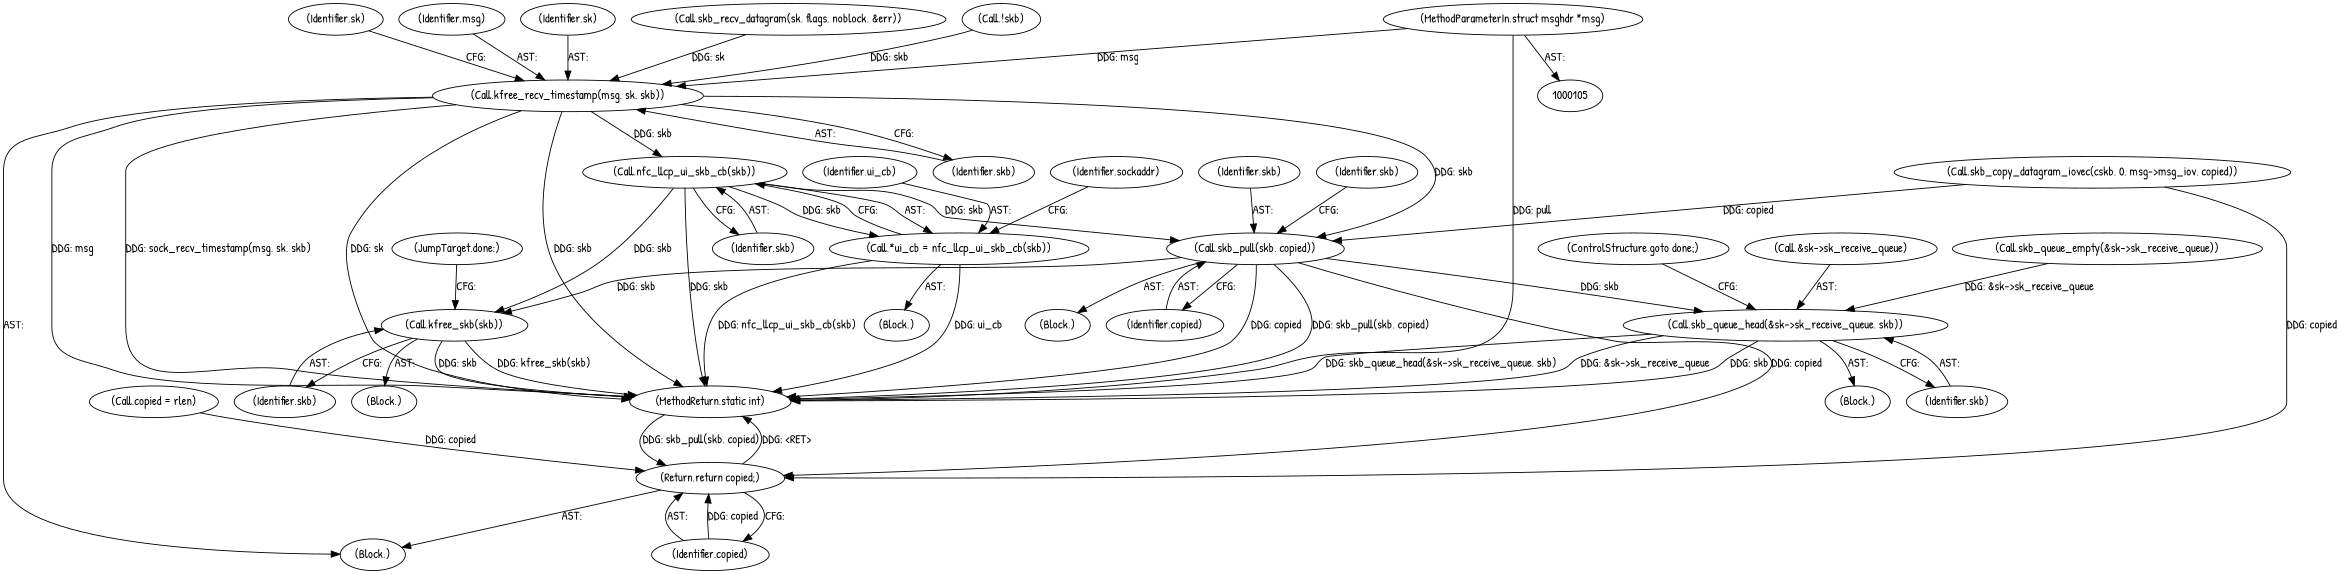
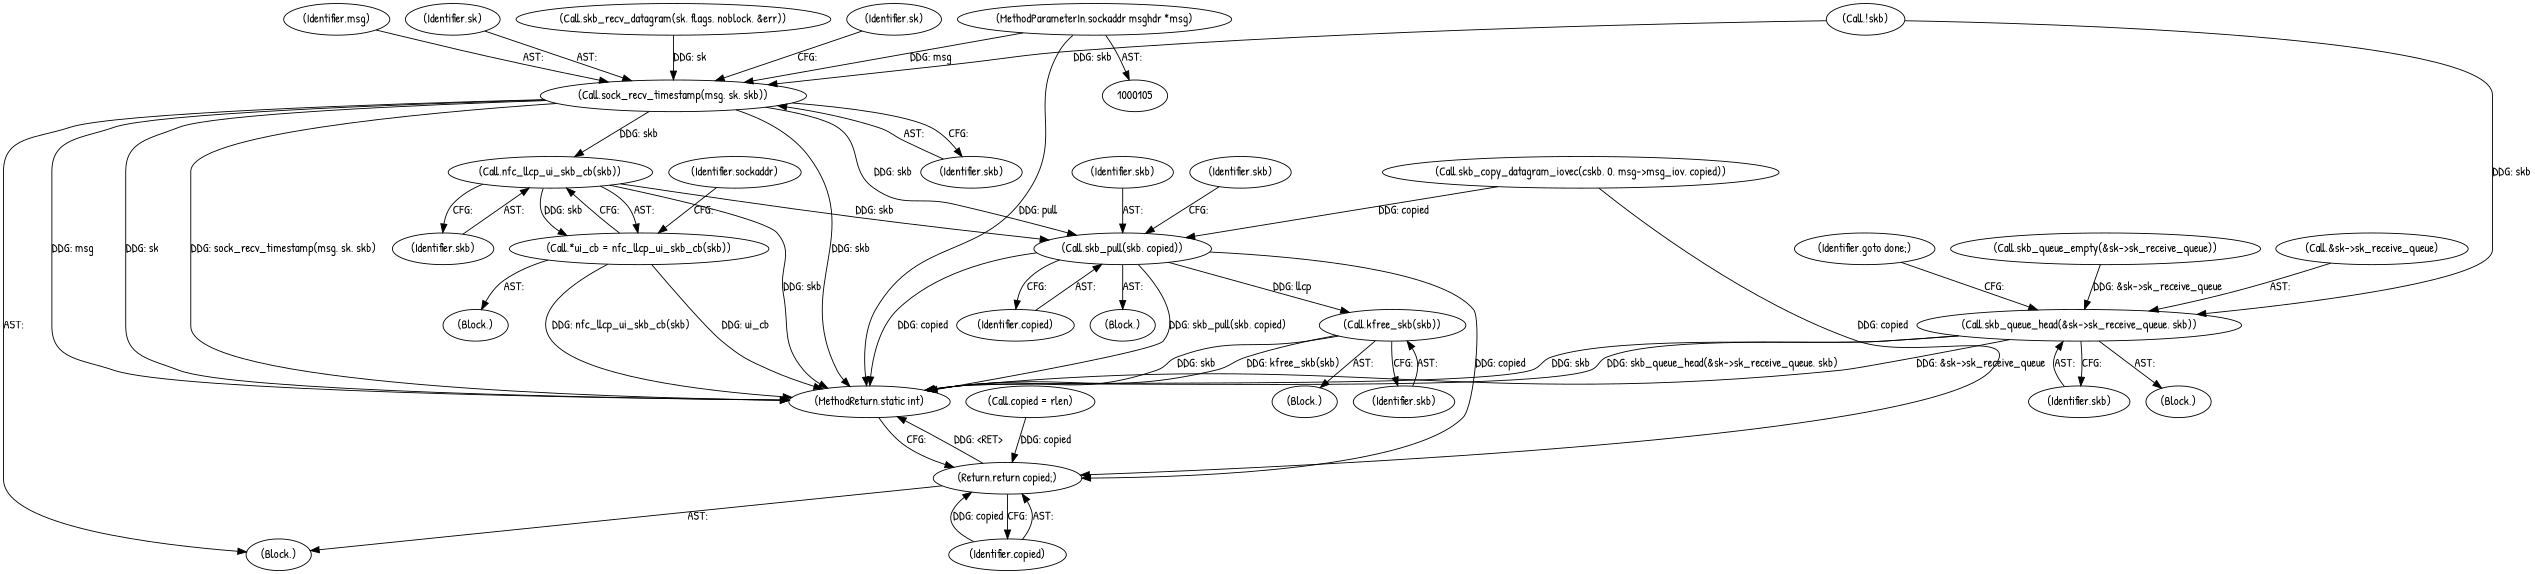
node "(MethodParameterIn,struct msghdr *msg)": label "(MethodParameterIn,struct msghdr *msg)" -> "(MethodParameterIn,sockaddr msghdr *msg)"
node "(Call,kfree_recv_timestamp(msg, sk, skb))": label "(Call,kfree_recv_timestamp(msg, sk, skb))" -> "(Call,sock_recv_timestamp(msg, sk, skb))"
node "(Identifier,ui_cb)": removed
node "(JumpTarget,done:)": removed
node "(ControlStructure,goto done;)": label "(ControlStructure,goto done;)" -> "(Identifier,goto done;)"
edge "(Call,nfc_llcp_ui_skb_cb(skb))" -> "(Call,kfree_skb(skb))": removed, label "DDG: skb"
edge "(Call,skb_pull(skb, copied))" -> "(Call,skb_queue_head(&sk->sk_receive_queue, skb))": now "(Call,!skb)" -> "(Call,skb_queue_head(&sk->sk_receive_queue, skb))"
edge "(Call,skb_pull(skb, copied))" -> "(Call,kfree_skb(skb))": label "DDG: skb" -> "DDG: llcp"
edge "(MethodReturn,static int)" -> "(Return,return copied;)": label "DDG: skb_pull(skb, copied)" -> "CFG: "
